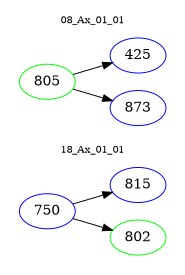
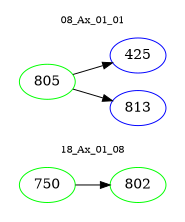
node "873": label "873" -> "813"
cluster "18_Ax_01_01": label "18_Ax_01_01" -> "18_Ax_01_08"
node "815": removed
node "750": color blue -> green
